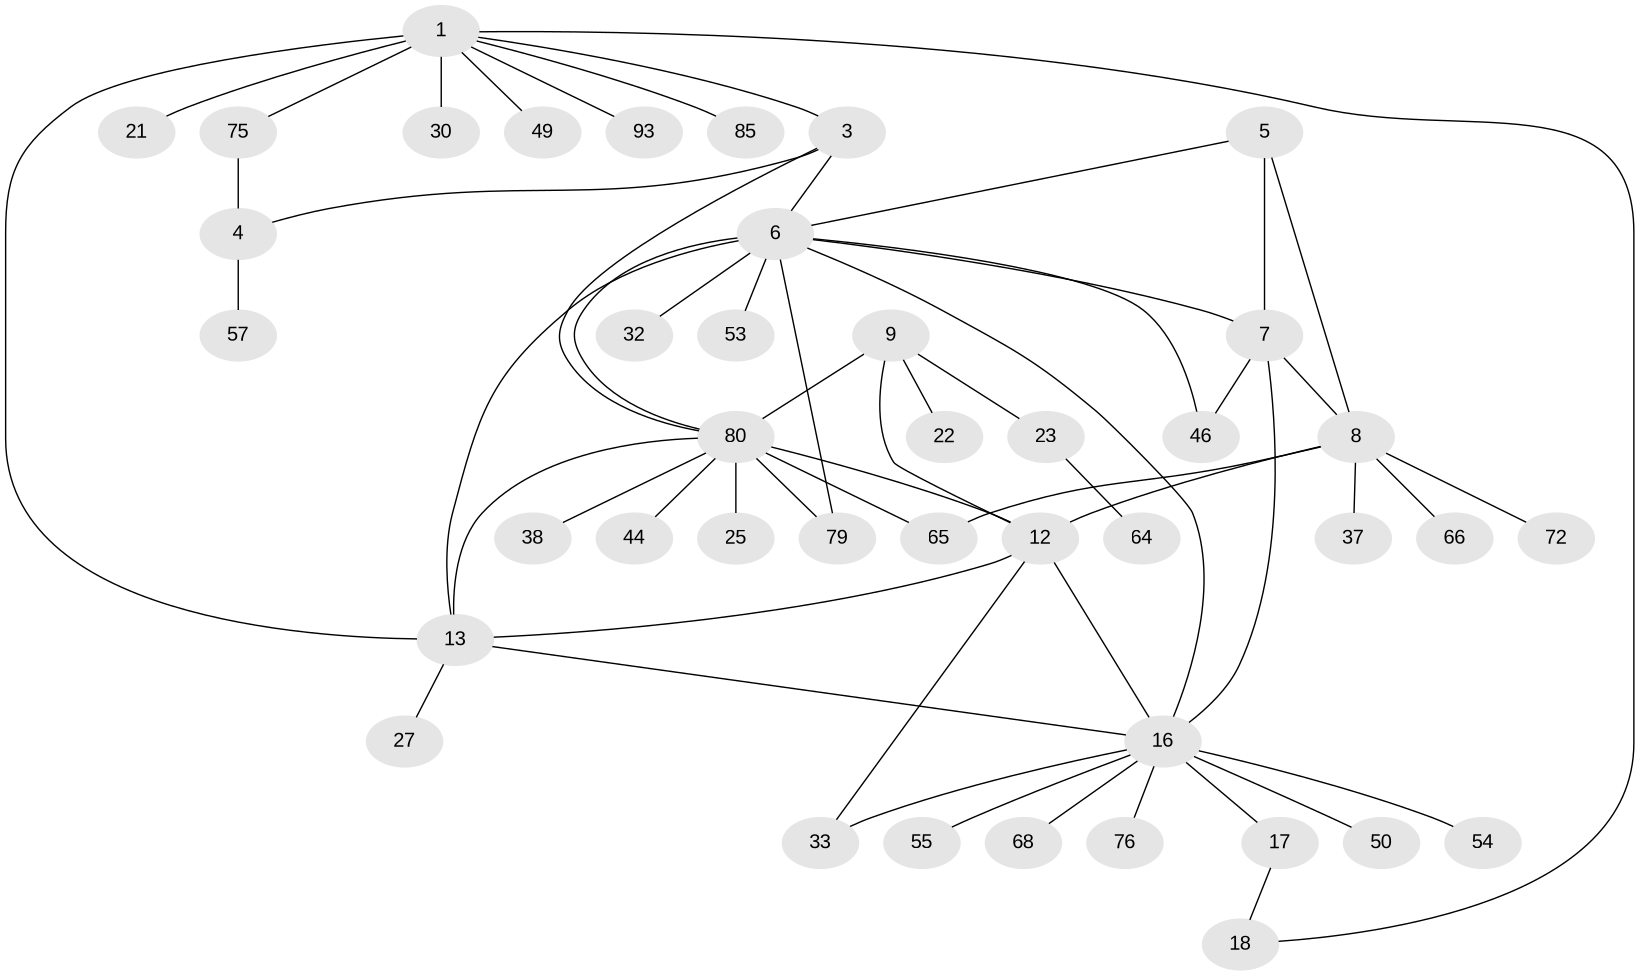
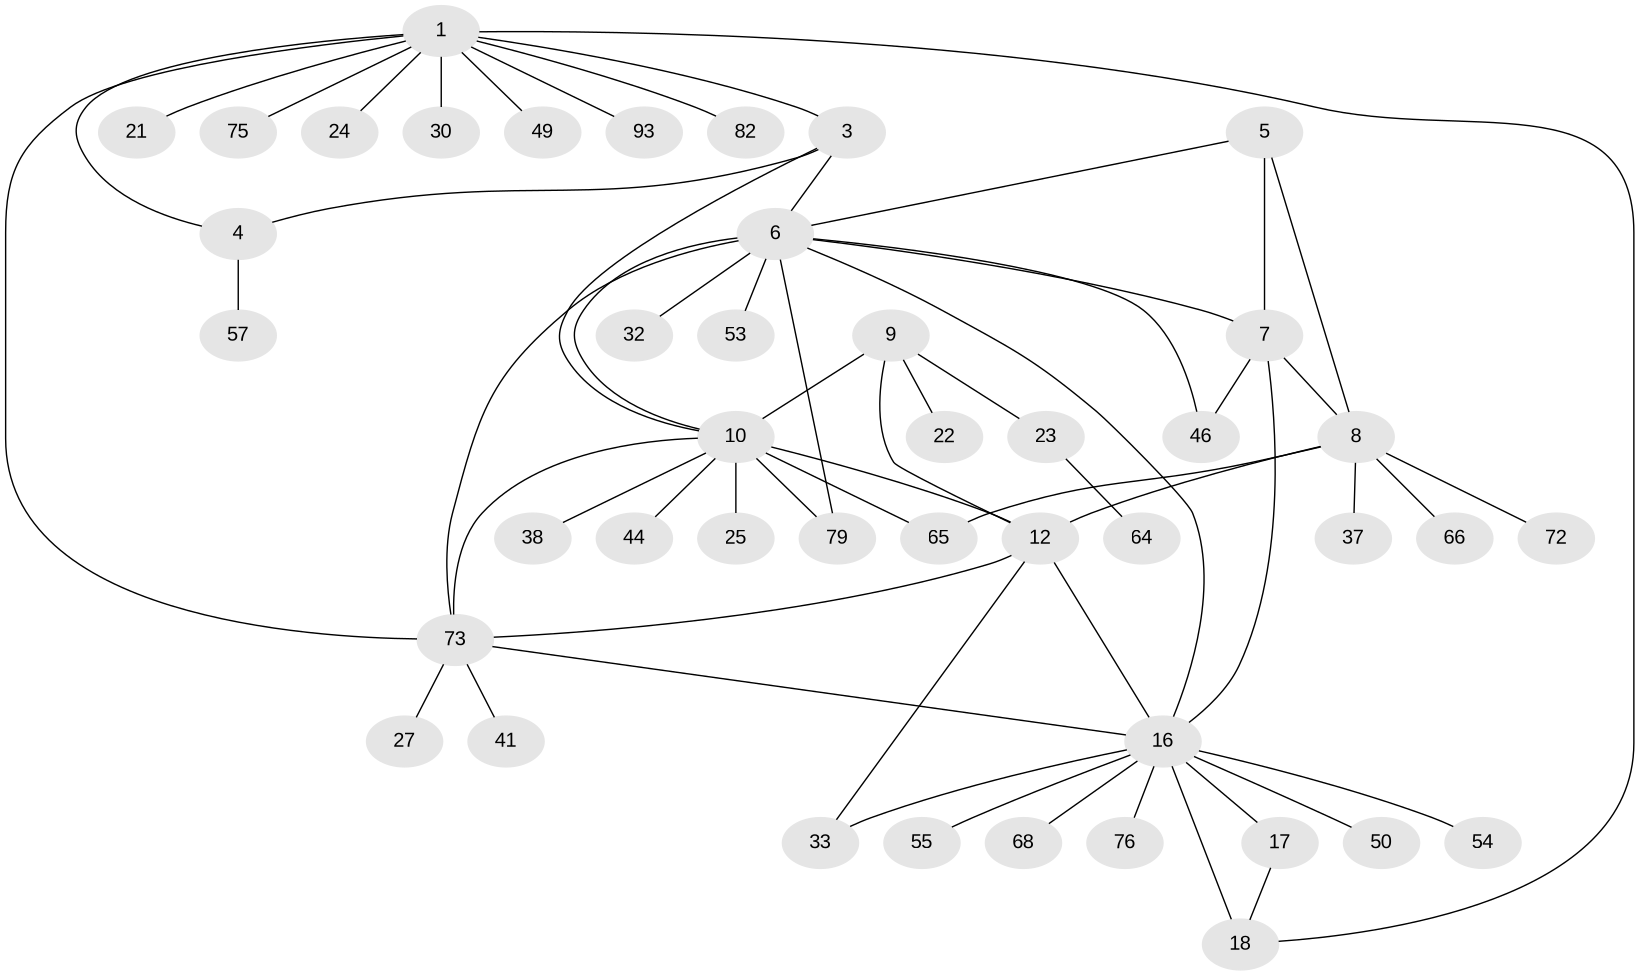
node "24": added
node "85": label "85" -> "82"
edge "75" -- "4": now "1" -- "4"
node "80": label "80" -> "10"
node "13": label "13" -> "73"
node "41": added
edge "16" -- "18": added
